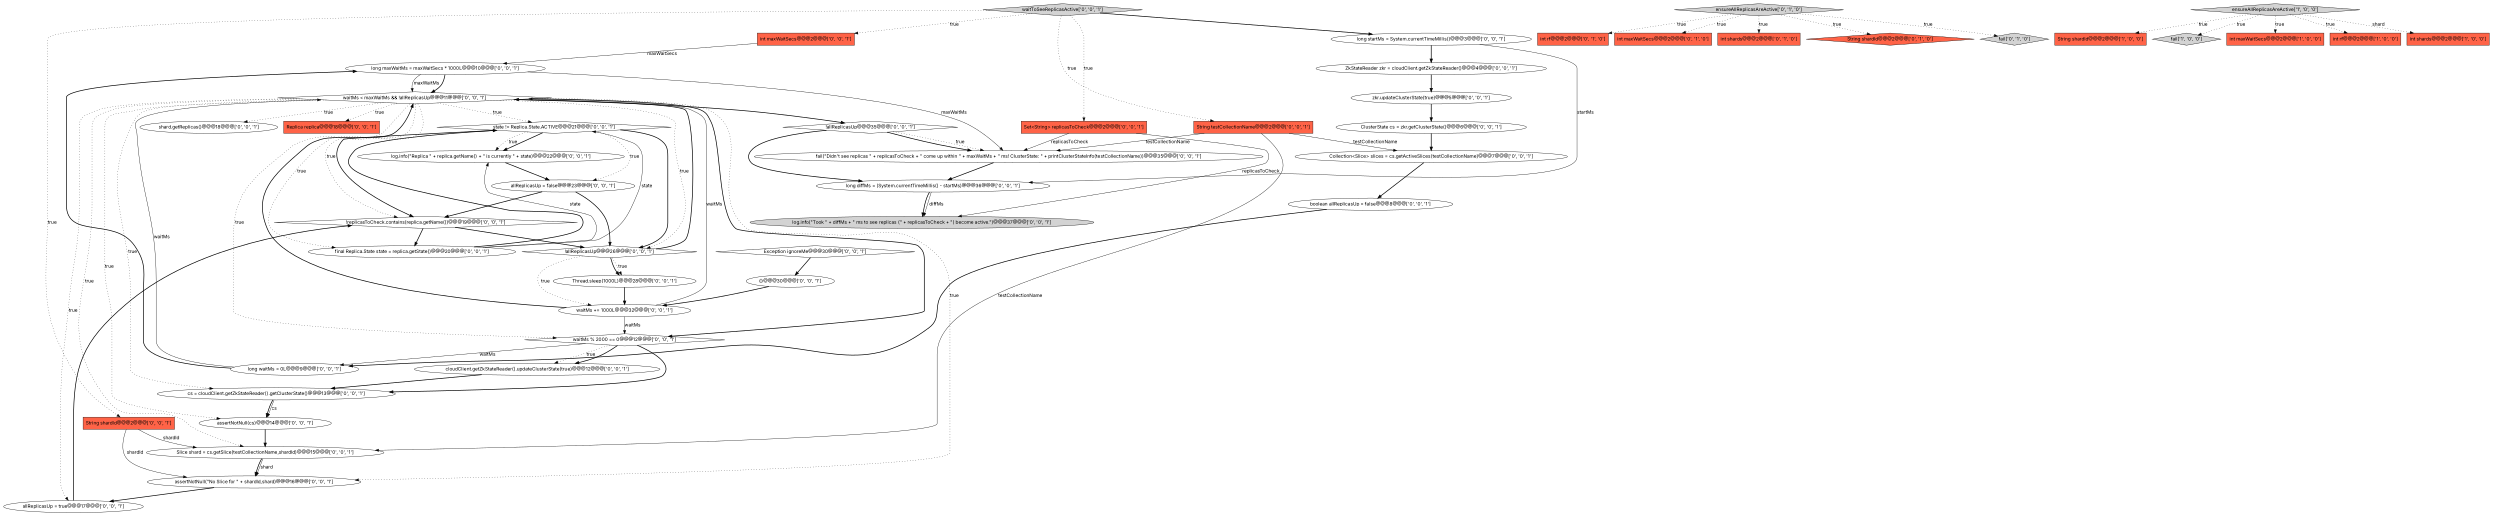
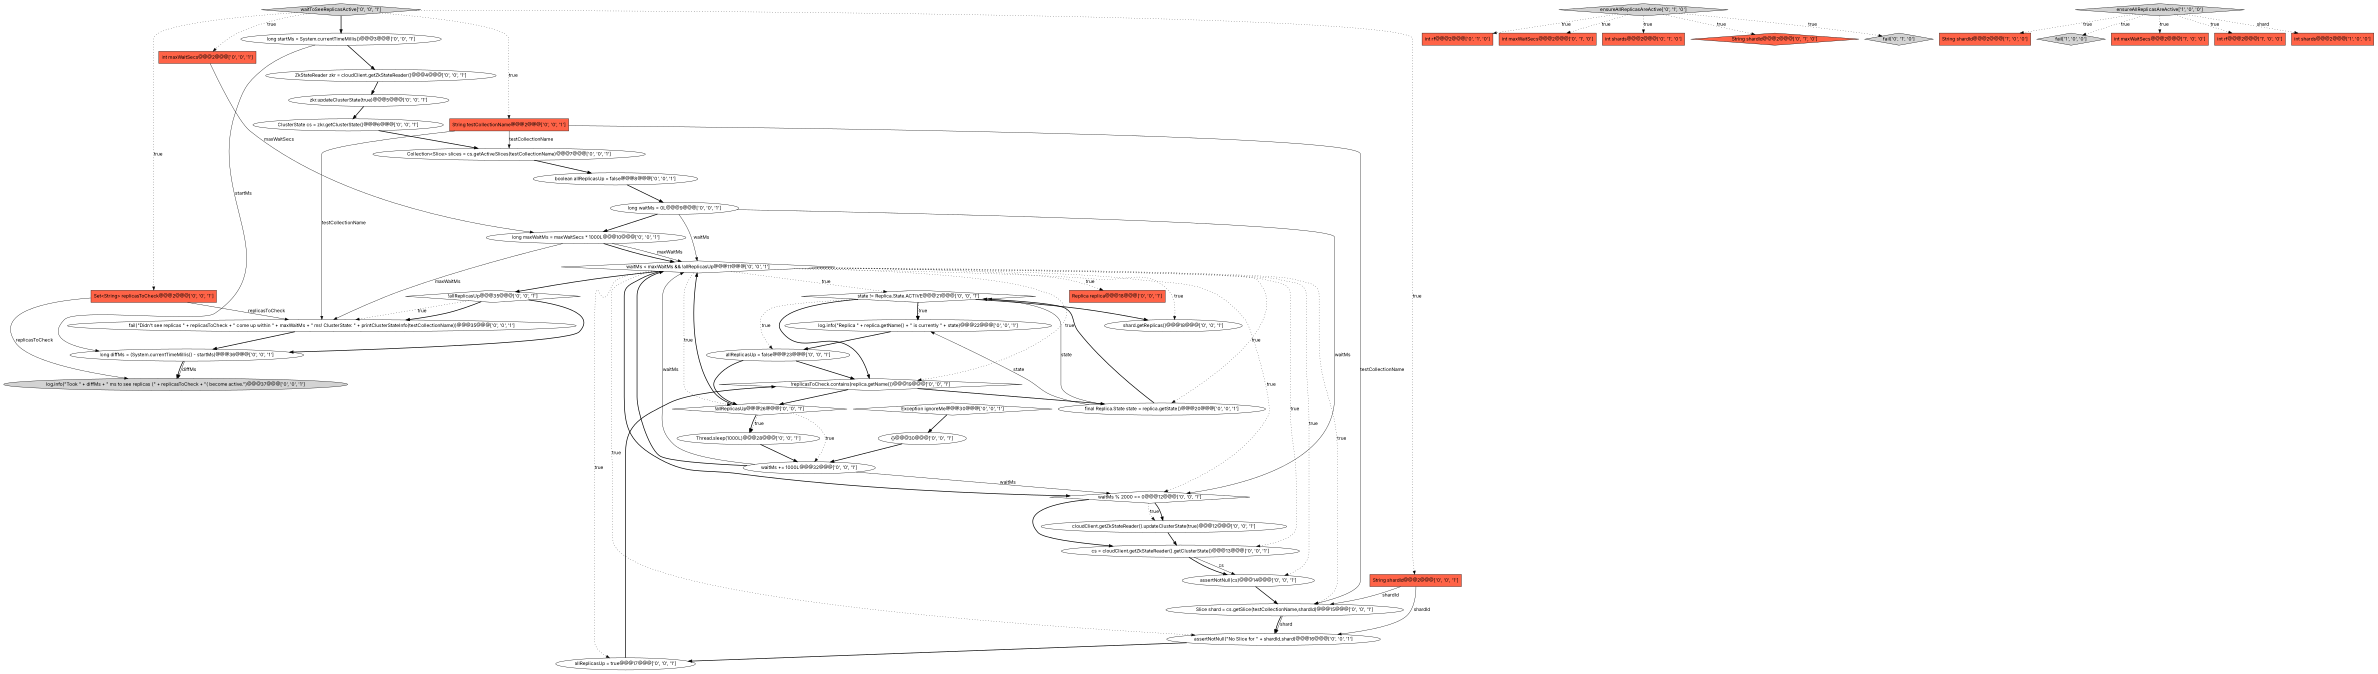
edge "state != Replica.State.ACTIVE@@@21@@@['0', '0', '1']" -> "!allReplicasUp@@@26@@@['0', '0', '1']": now "state != Replica.State.ACTIVE@@@21@@@['0', '0', '1']" -> "shard.getReplicas()@@@18@@@['0', '0', '1']"
edge "waitMs % 2000 == 0@@@12@@@['0', '0', '1']" -> "long waitMs = 0L@@@9@@@['0', '0', '1']": reversed
